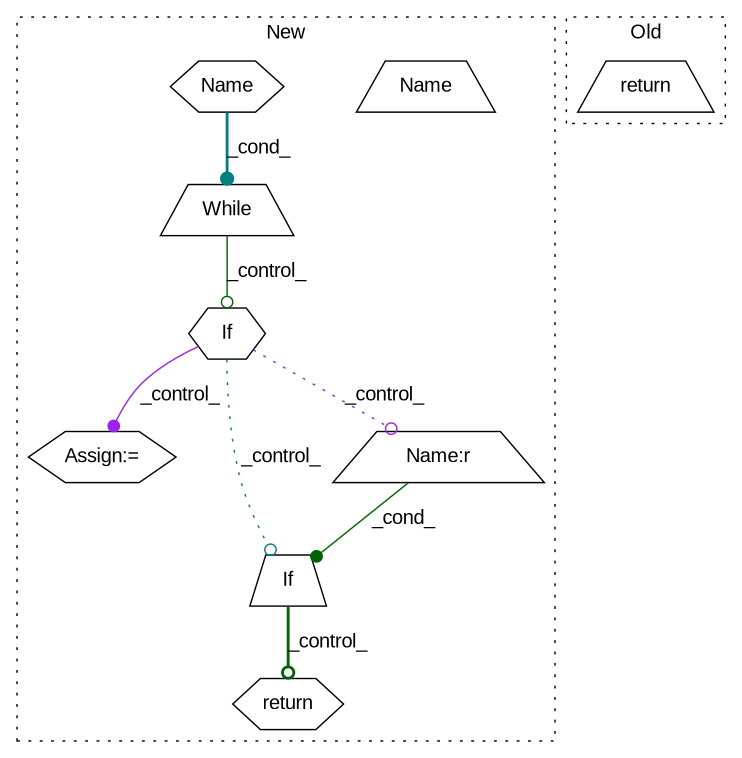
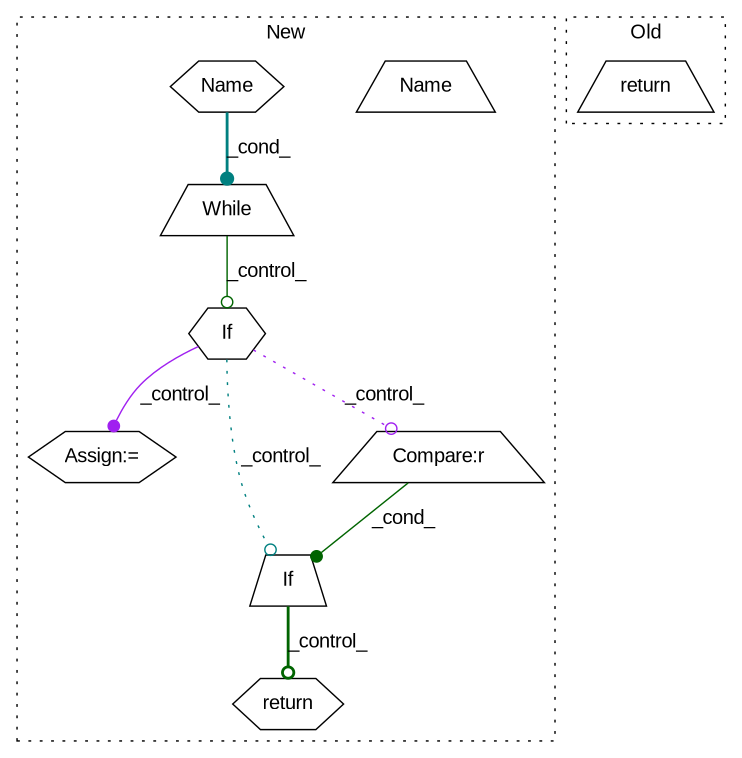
node "Name:r": label "Name:r" -> "Compare:r"
